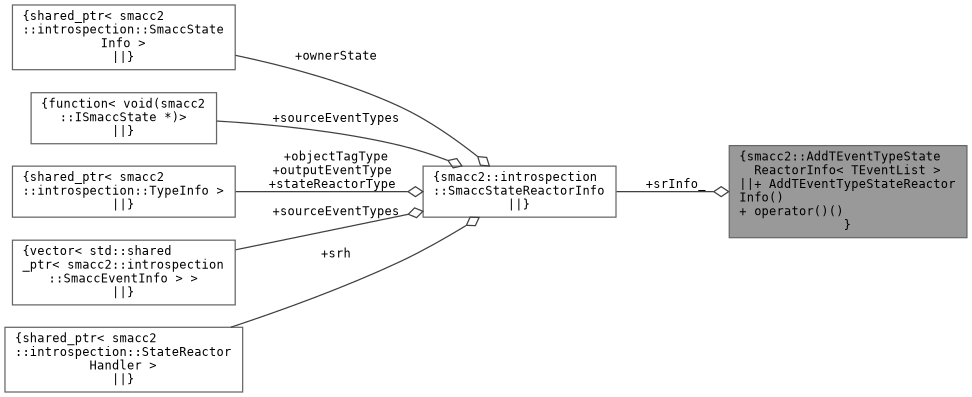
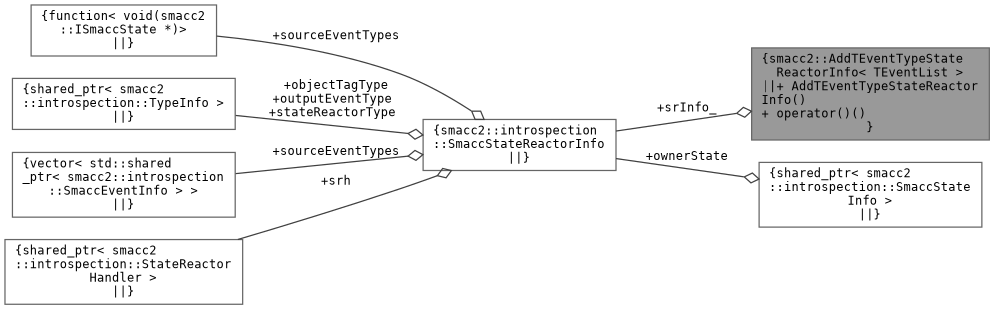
edge "{shared_ptr< smacc2 ::introspection::SmaccState Info > ||}" -> "{smacc2::introspection ::SmaccStateReactorInfo ||}": reversed
